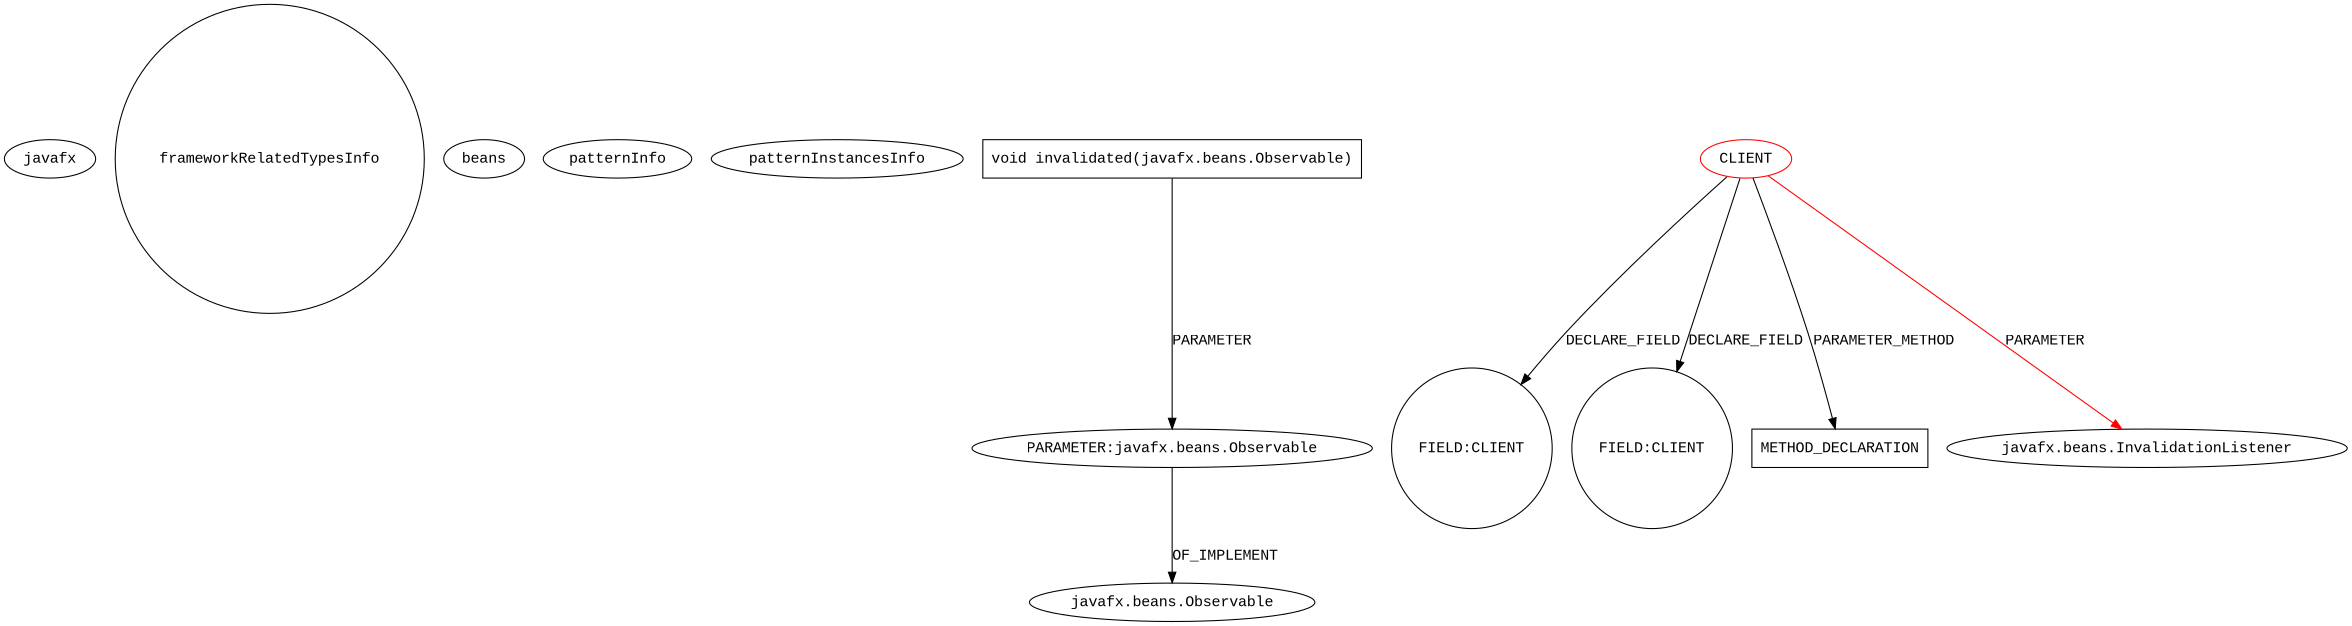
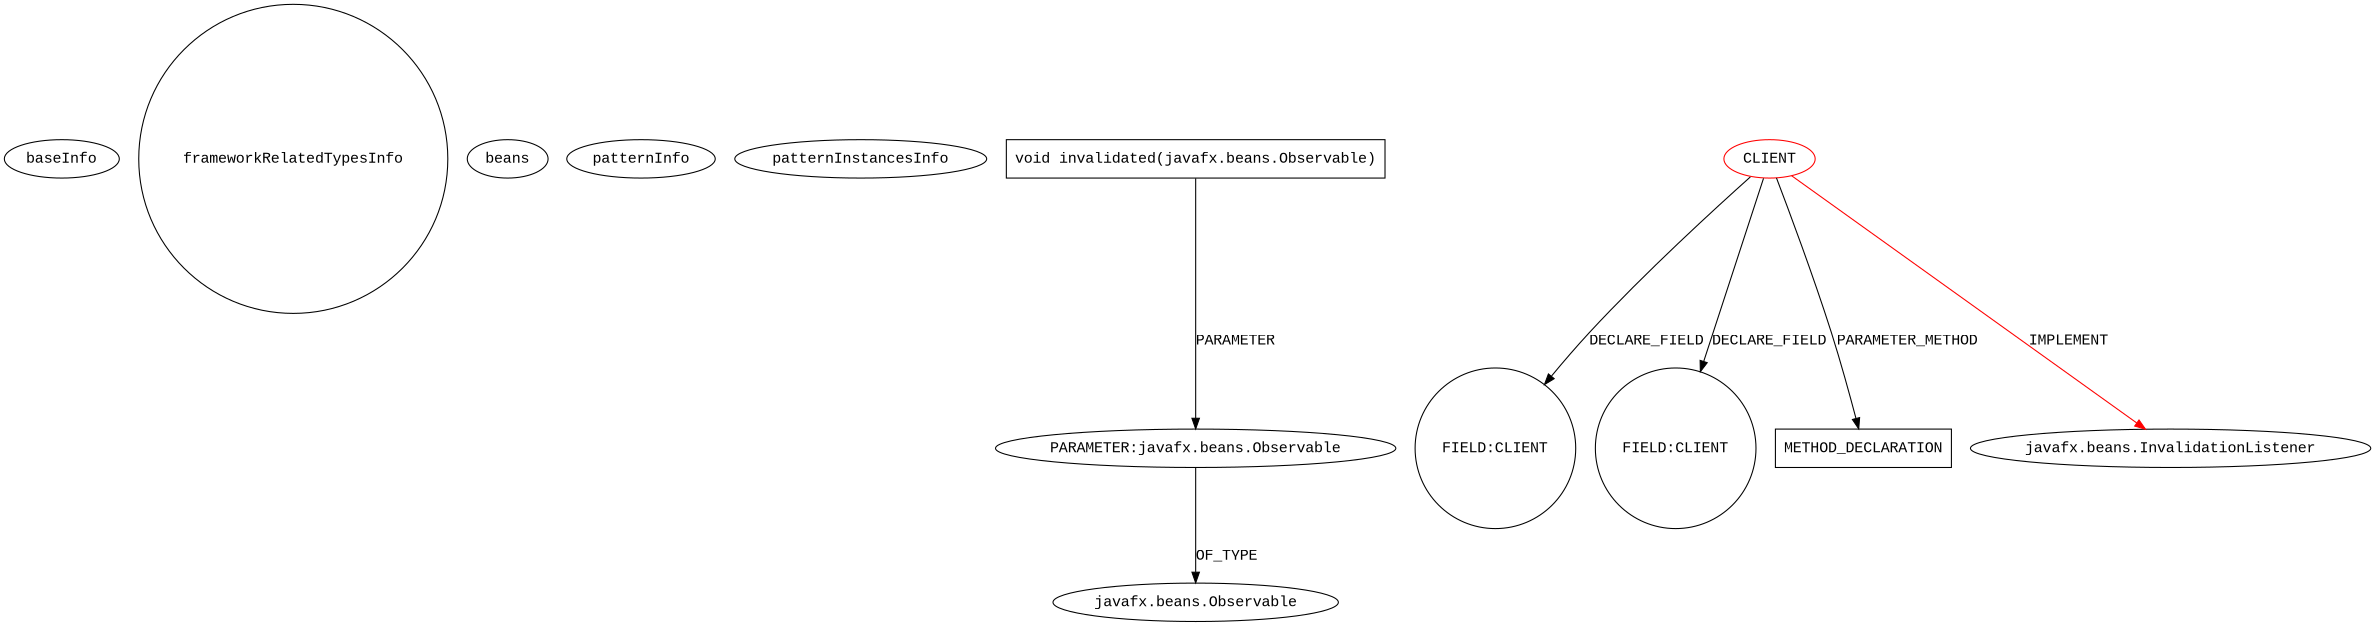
node "javafx": label "javafx" -> "baseInfo"
edge "CLIENT" -> "javafx.beans.InvalidationListener": label "PARAMETER" -> "IMPLEMENT"
edge "PARAMETER:javafx.beans.Observable" -> "javafx.beans.Observable": label "OF_IMPLEMENT" -> "OF_TYPE"
